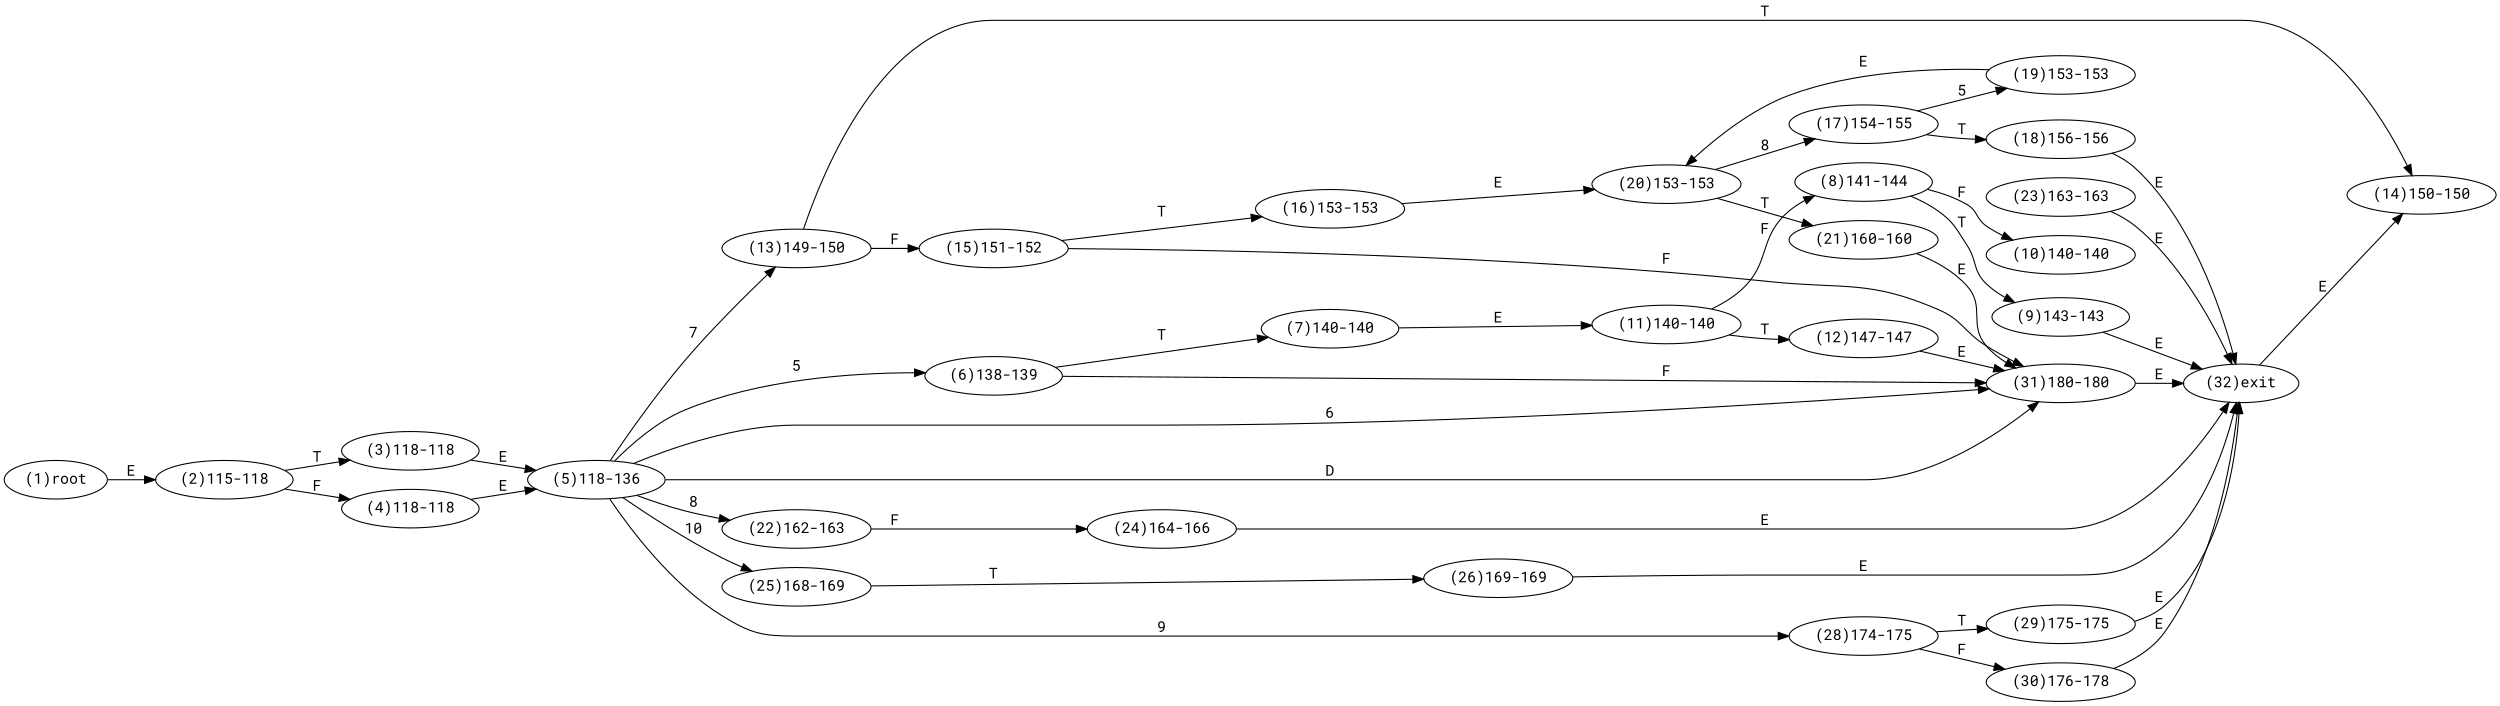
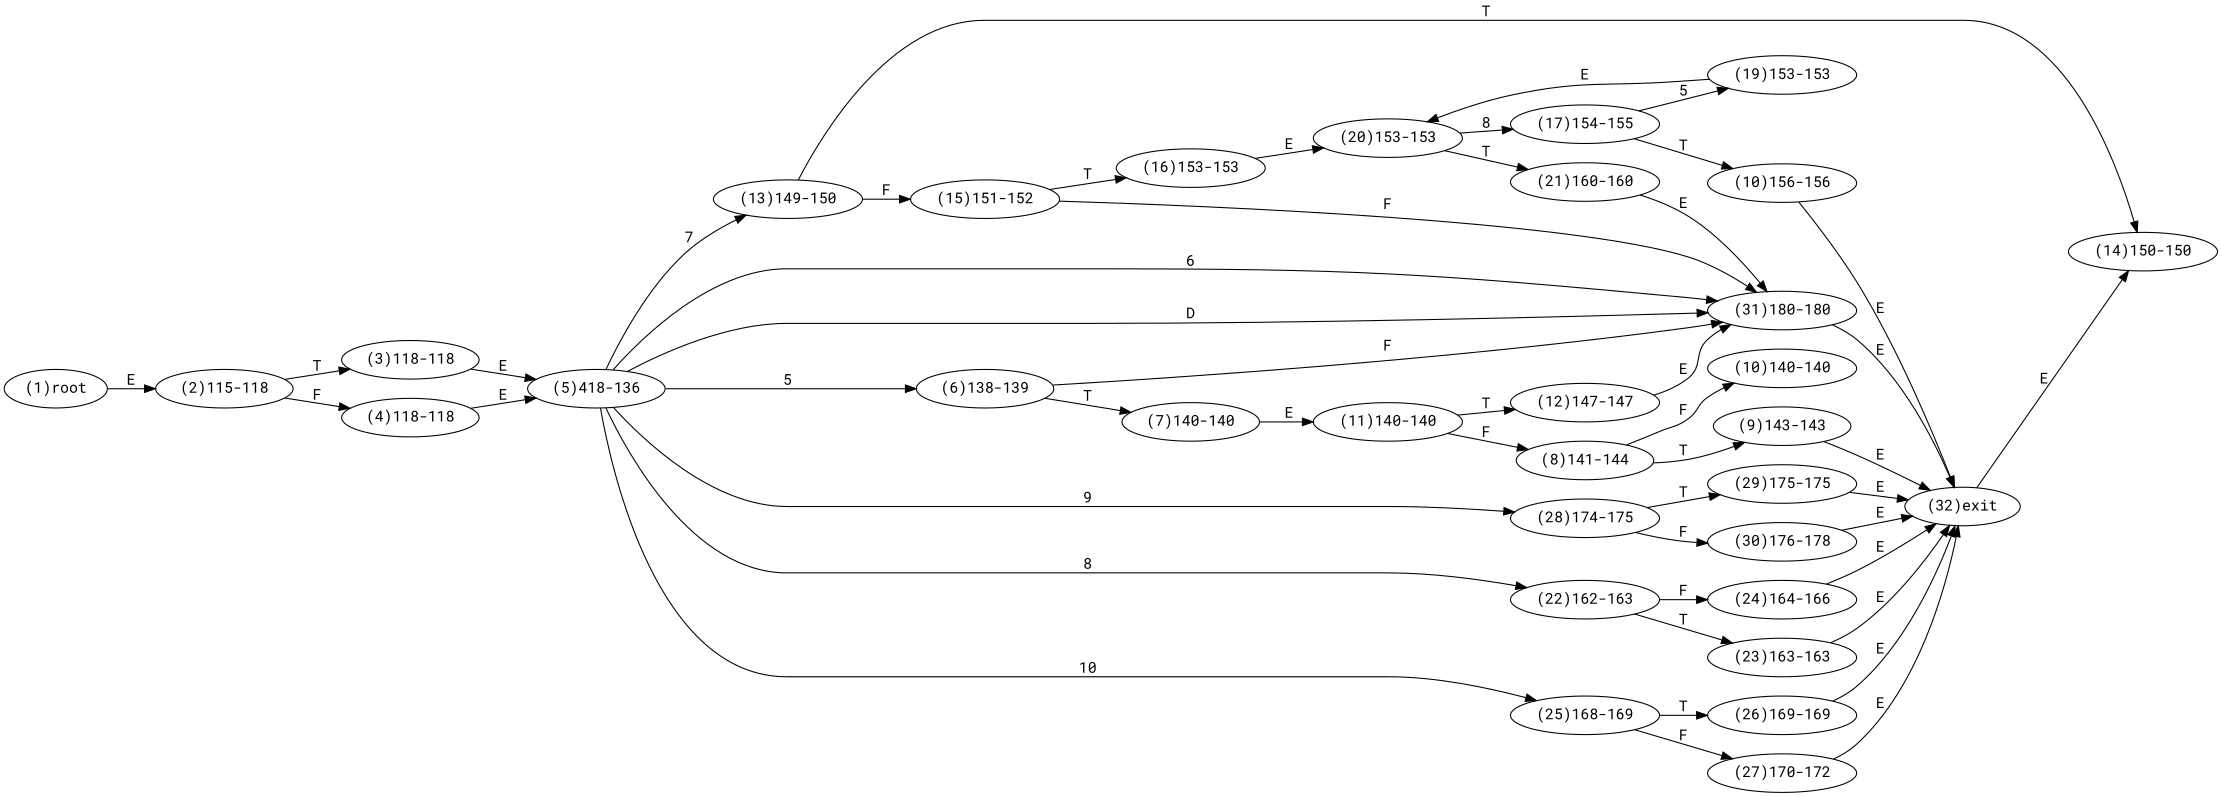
node "(18)156-156": label "(18)156-156" -> "(10)156-156"
node "(5)118-136": label "(5)118-136" -> "(5)418-136"
edge "(22)162-163" -> "(23)163-163": added, label "T"
node "(27)170-172": added
